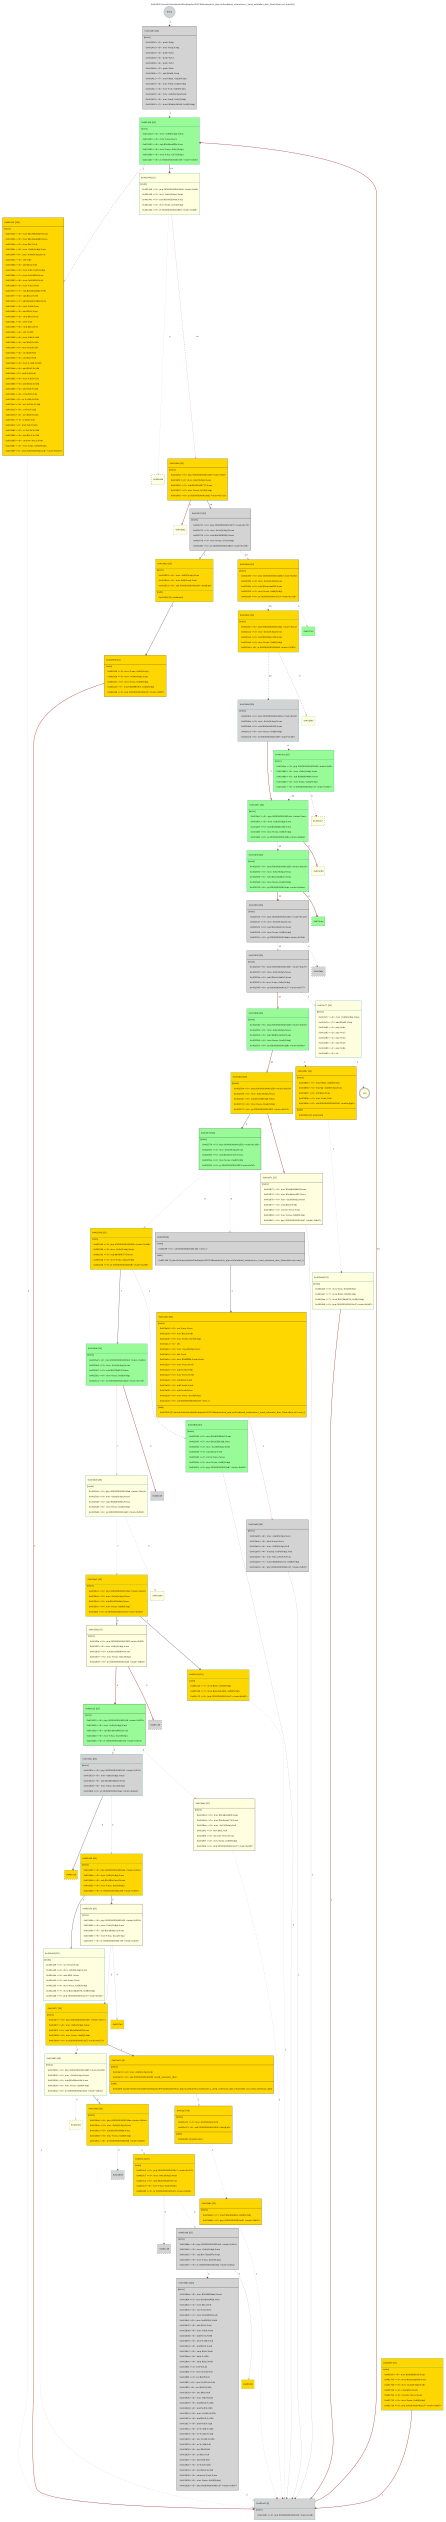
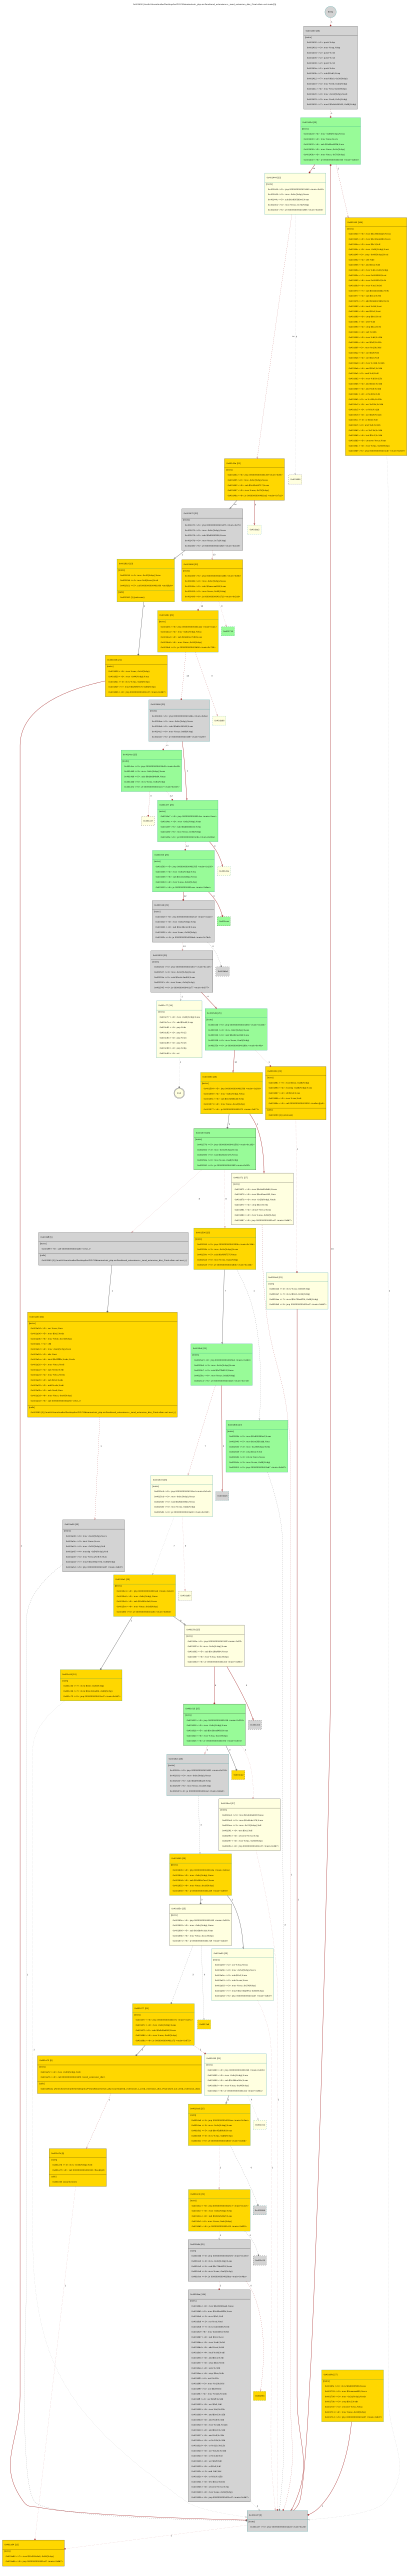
edge "0x40162c [25]" -> "0x401ca2": now "0x401613 [25]" -> "0x401ca2"
edge "0x401a84 [12]" -> "0x401cd7 [5]": reversed
